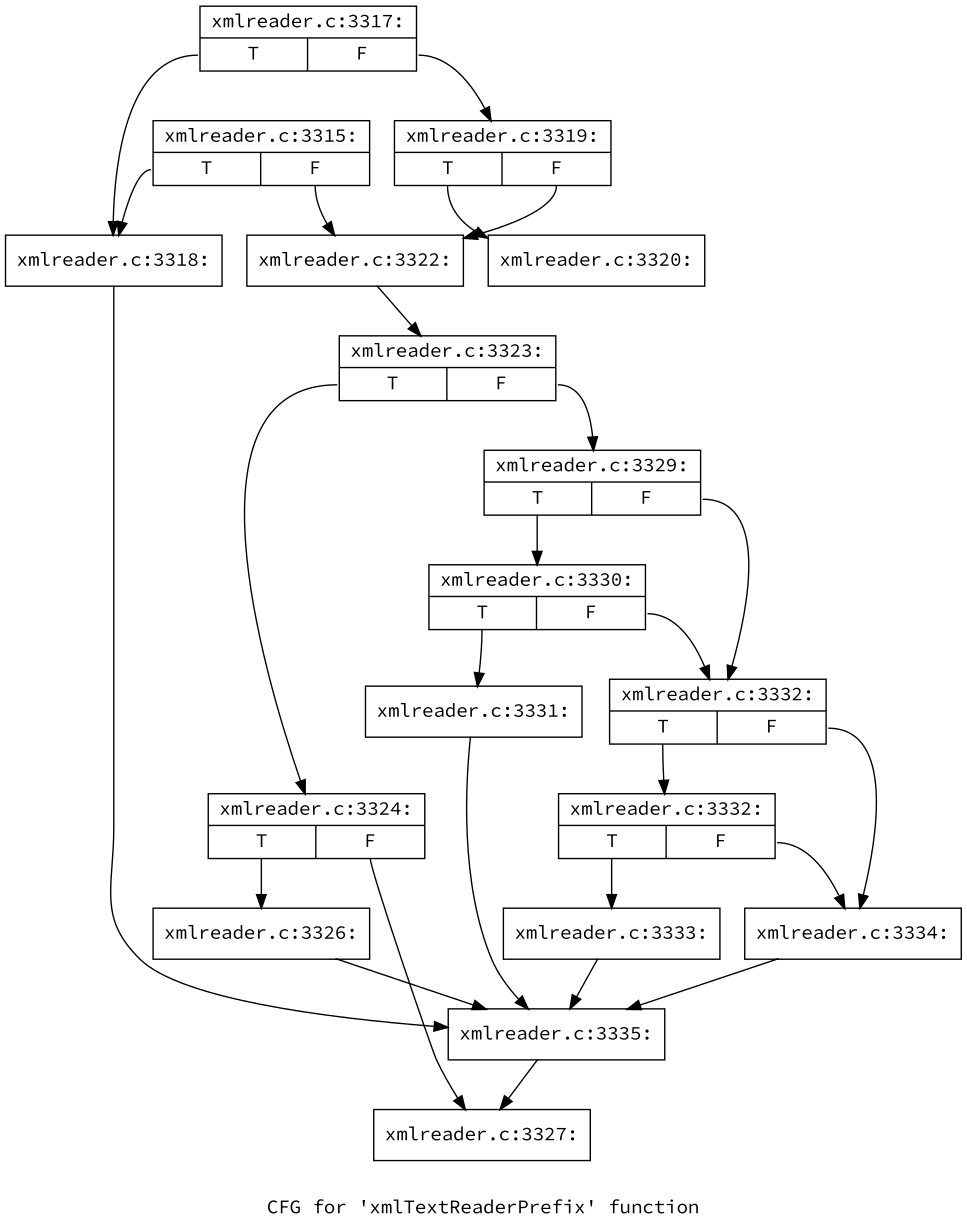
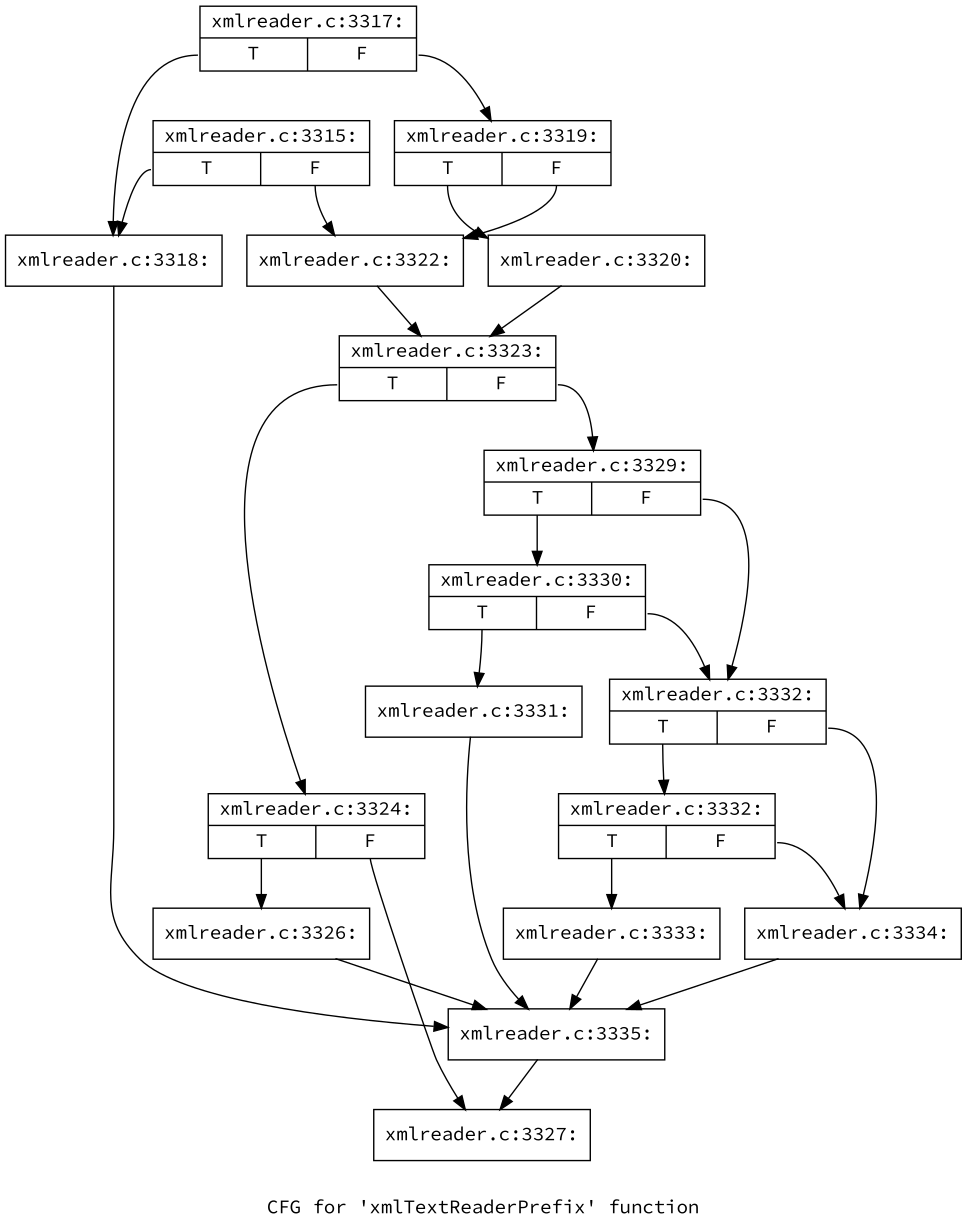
edge "xmlreader.c:3320:" -> "xmlreader.c:3323:": added
